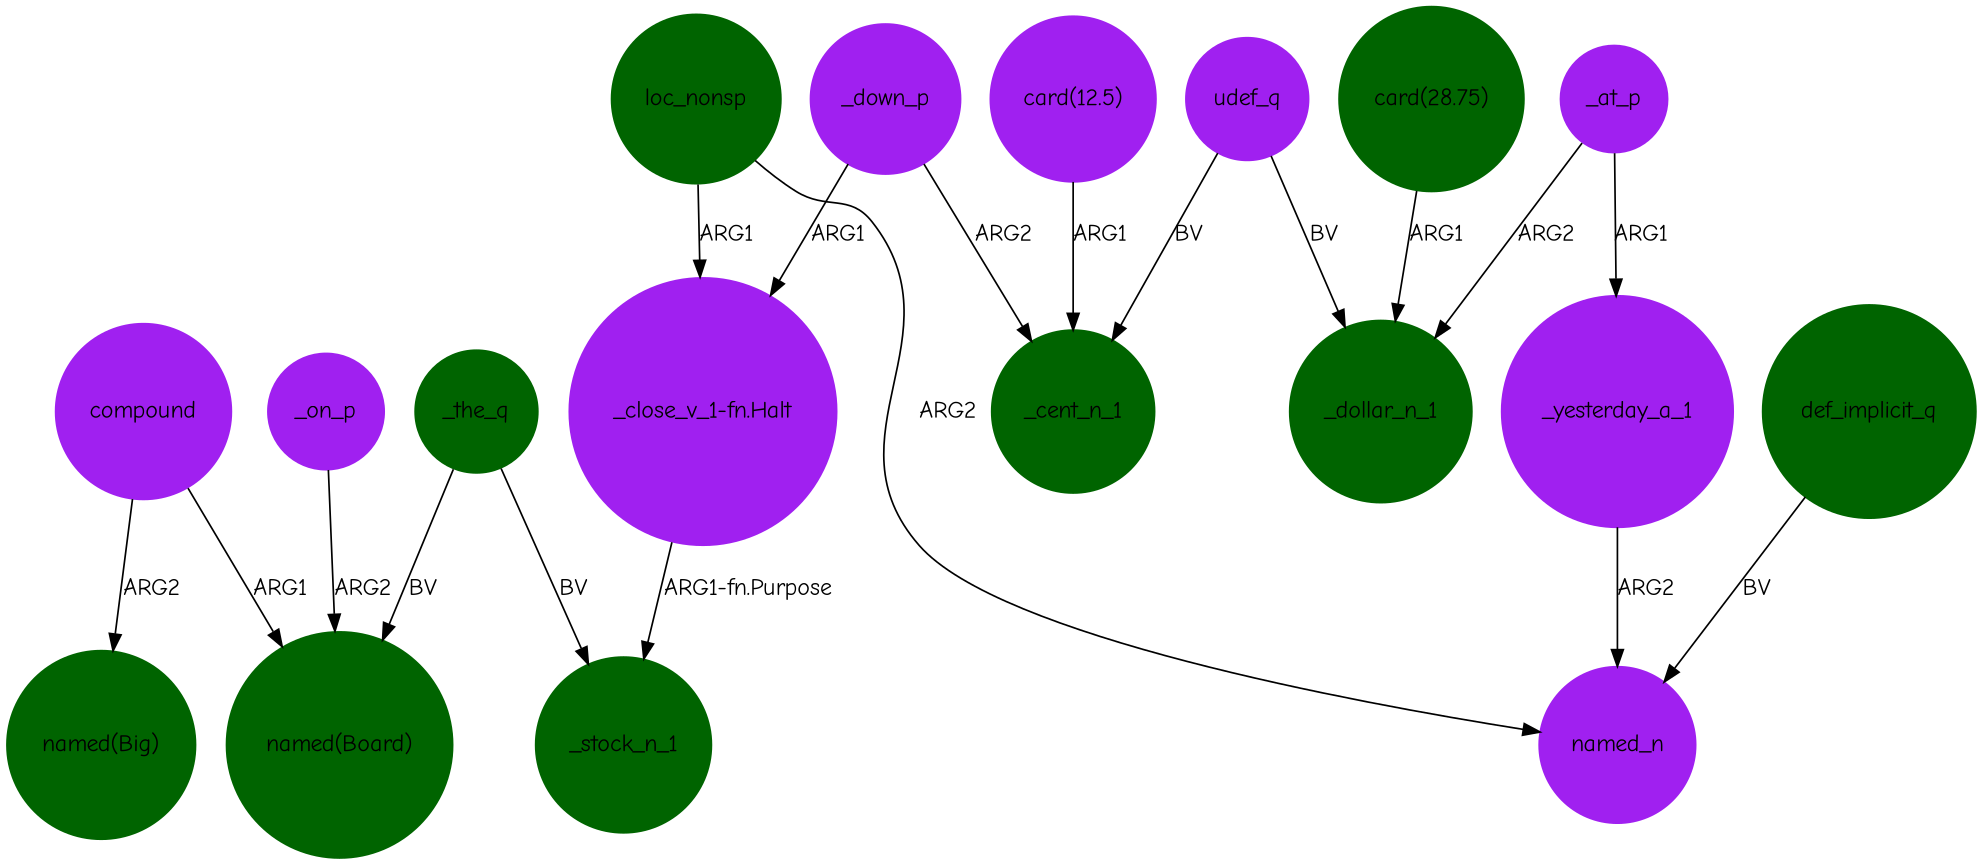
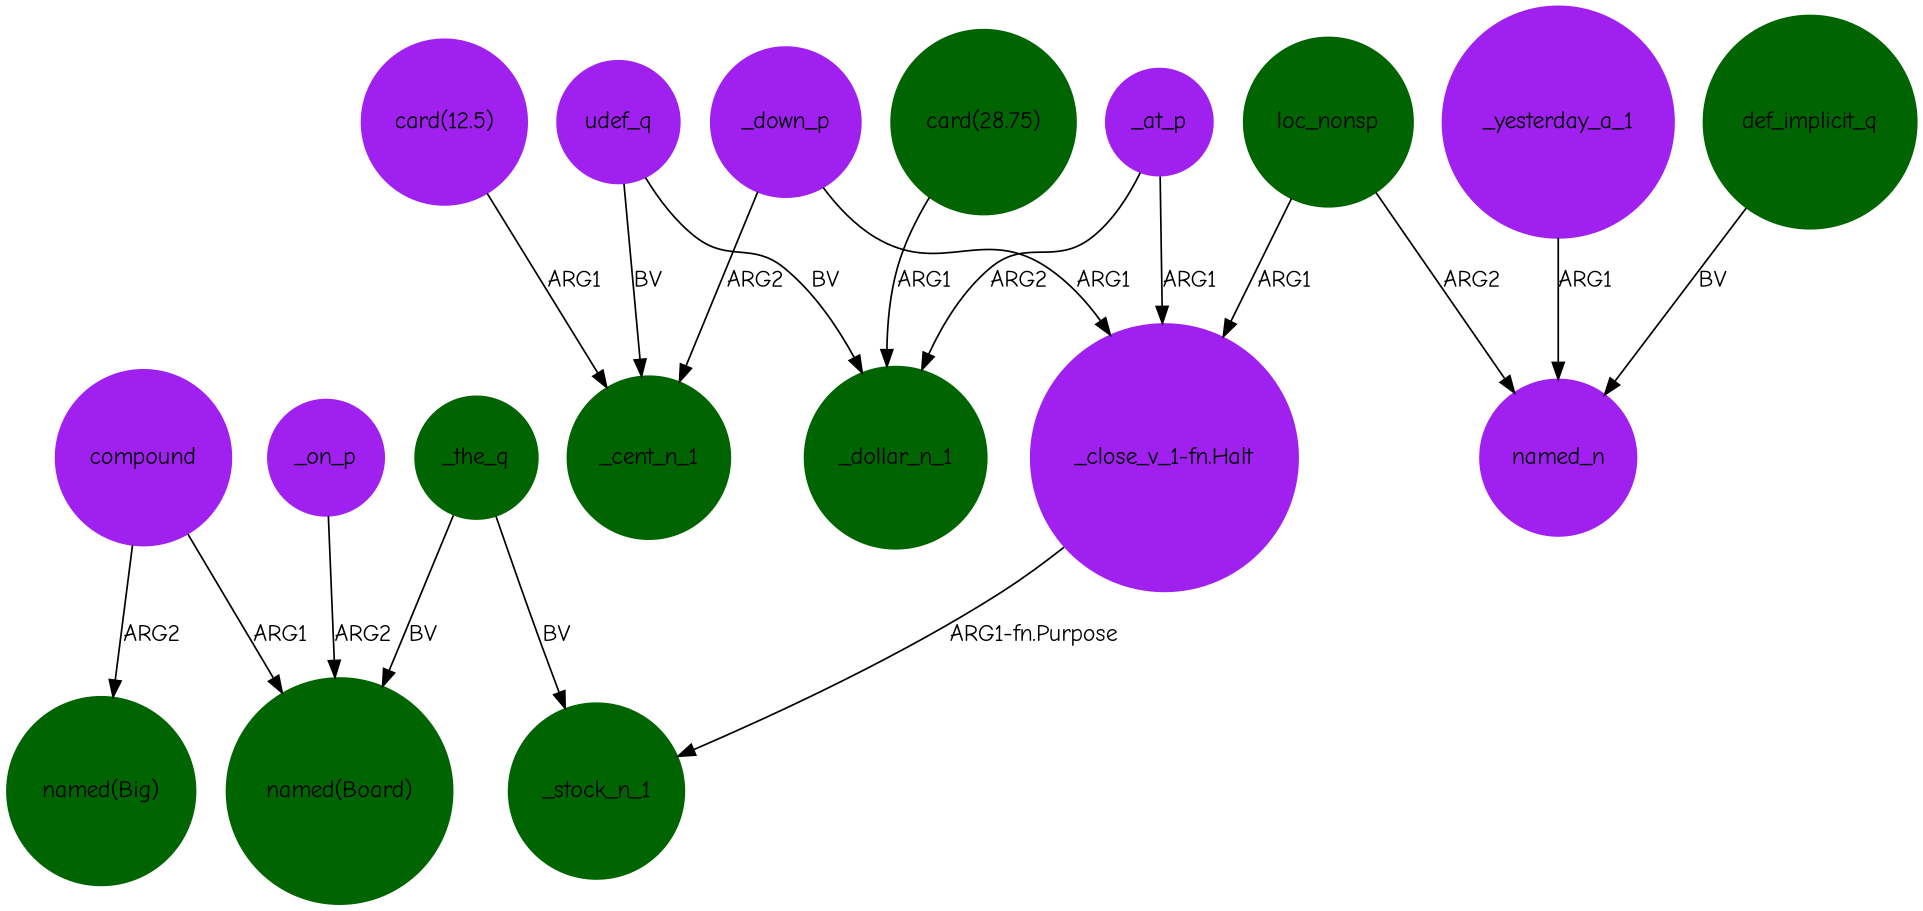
edge "_at_p" -> "_yesterday_a_1": now "_at_p" -> "_close_v_1-fn.Halt"
edge "_yesterday_a_1" -> "named_n": label "ARG2" -> "ARG1"
